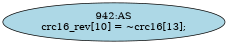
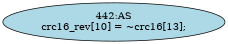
node "942:AS crc16_rev[10] = ~crc16[13];": label "942:AS crc16_rev[10] = ~crc16[13];" -> "442:AS crc16_rev[10] = ~crc16[13];"
